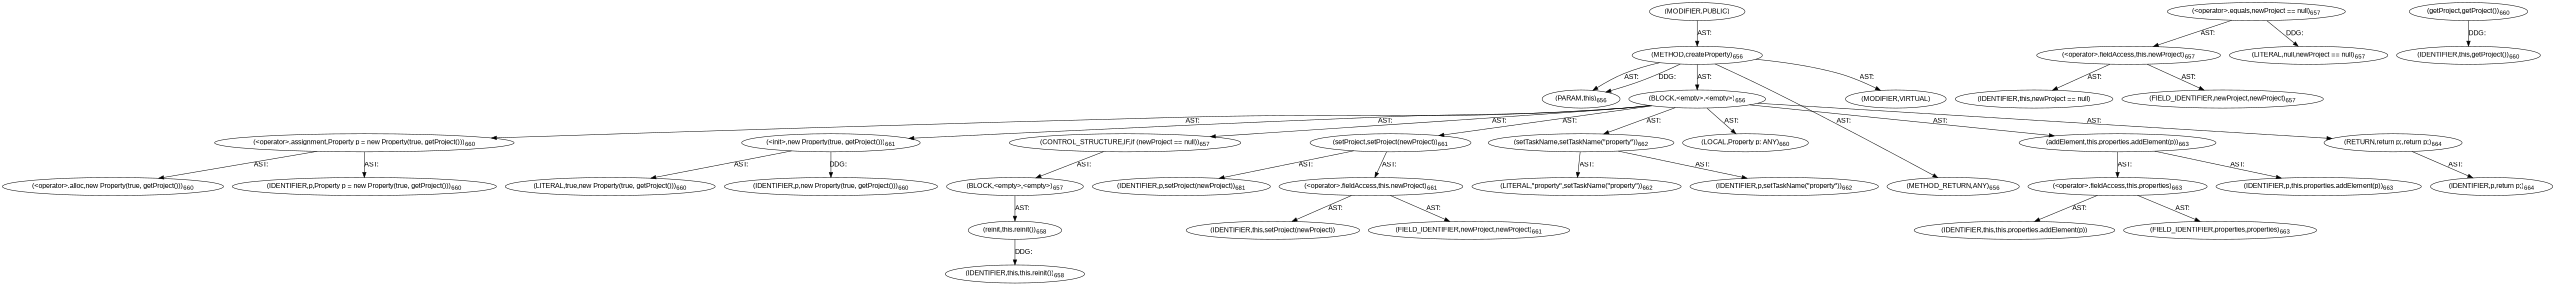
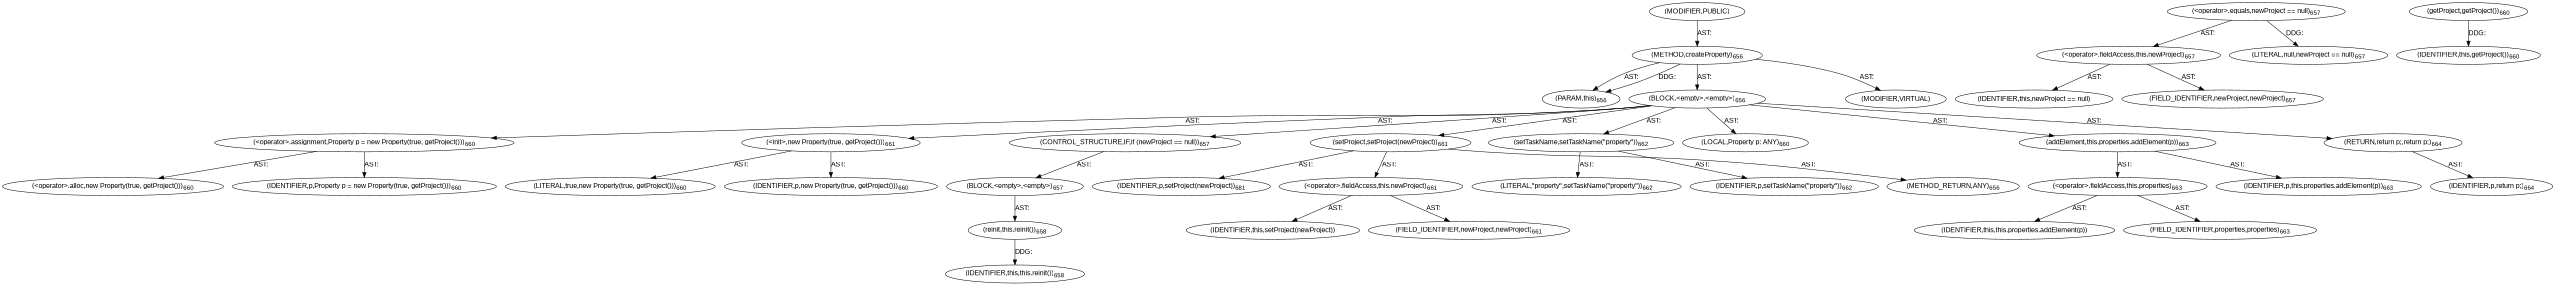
edge "(METHOD,createProperty)" -> "(METHOD_RETURN,ANY)": now "(setProject,setProject(newProject))" -> "(METHOD_RETURN,ANY)"
edge "(<init>,new Property(true, getProject()))" -> "(IDENTIFIER,p,new Property(true, getProject()))": label "DDG: " -> "AST: "
